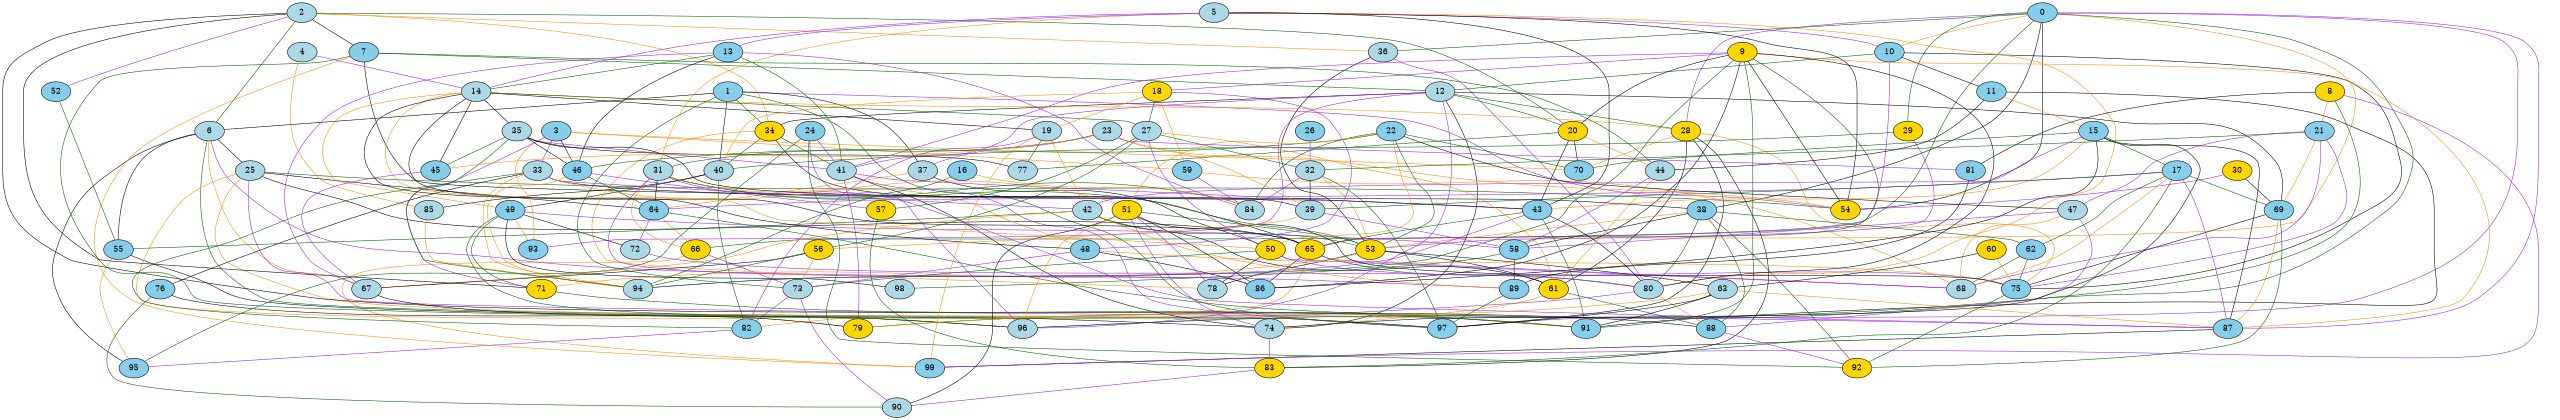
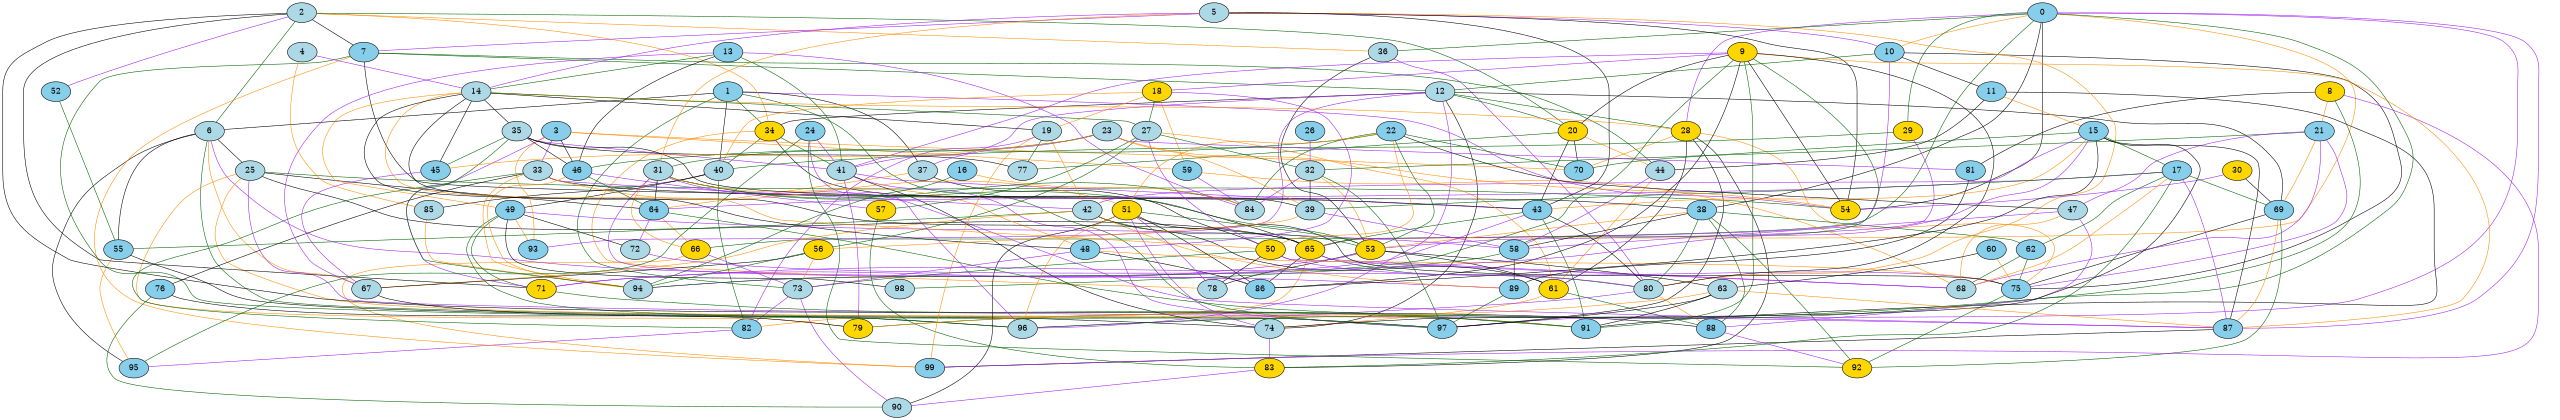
edge "5" -- "13": now "5" -- "7"
node "60": fillcolor gold -> skyblue
edge "15" -- "71": added
edge "53" -- "71": color darkorange -> purple
